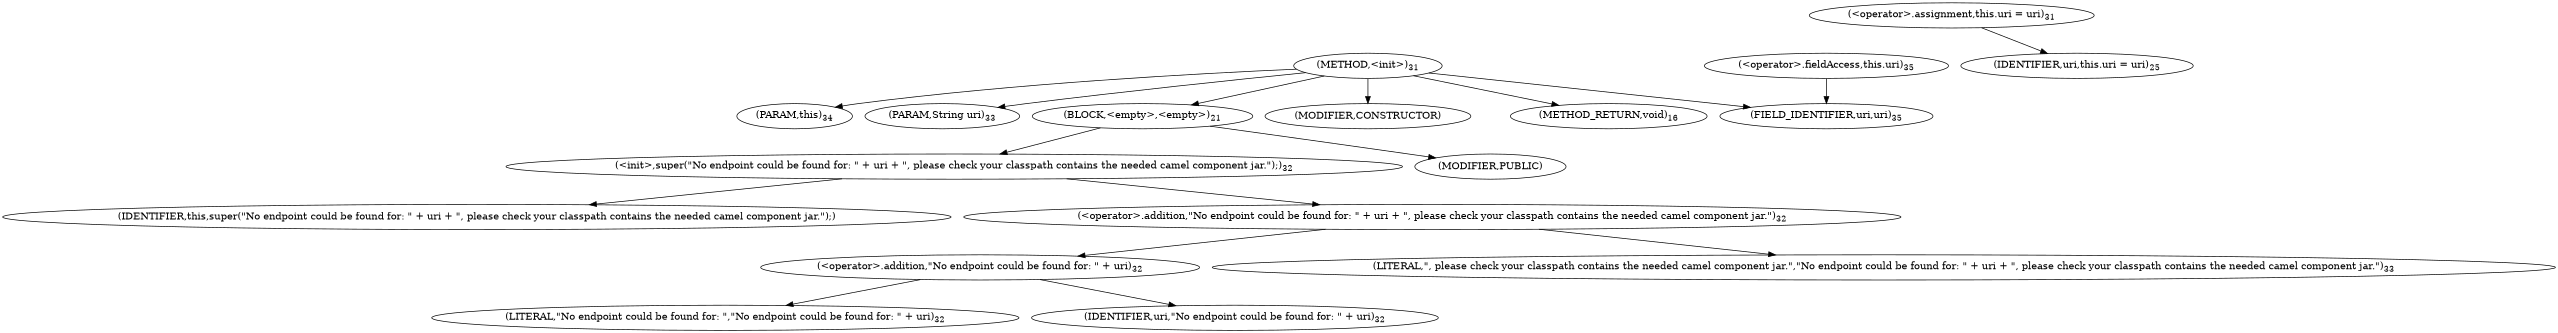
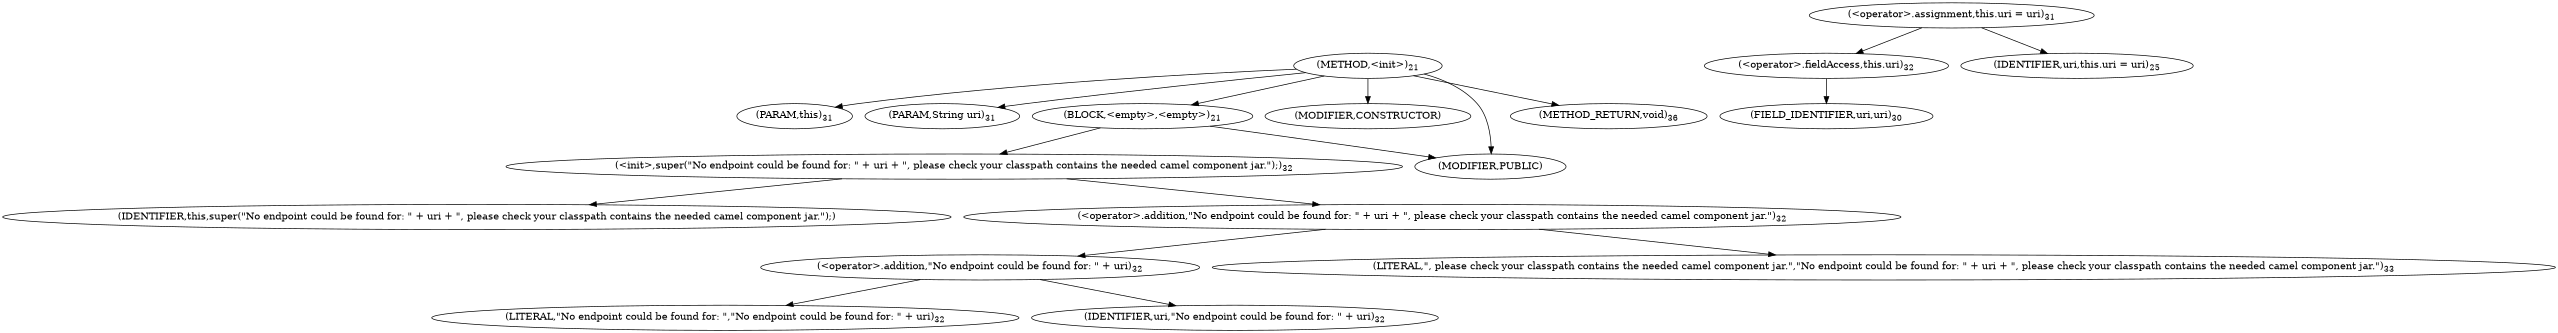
edge "(<operator>.assignment,this.uri = uri)" -> "(<operator>.fieldAccess,this.uri)": added
node "(METHOD,<init>)": text "31" -> "21"
node "(<operator>.fieldAccess,this.uri)": text "35" -> "32"
edge "(METHOD,<init>)" -> "(FIELD_IDENTIFIER,uri,uri)": now "(METHOD,<init>)" -> "(MODIFIER,PUBLIC)"
node "(PARAM,this)": text "34" -> "31"
node "(PARAM,String uri)": text "33" -> "31"
node "(METHOD_RETURN,void)": text "16" -> "36"
node "(FIELD_IDENTIFIER,uri,uri)": text "35" -> "30"
